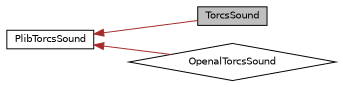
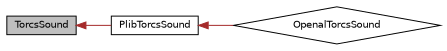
edge "TorcsSound" -> "PlibTorcsSound": reversed
